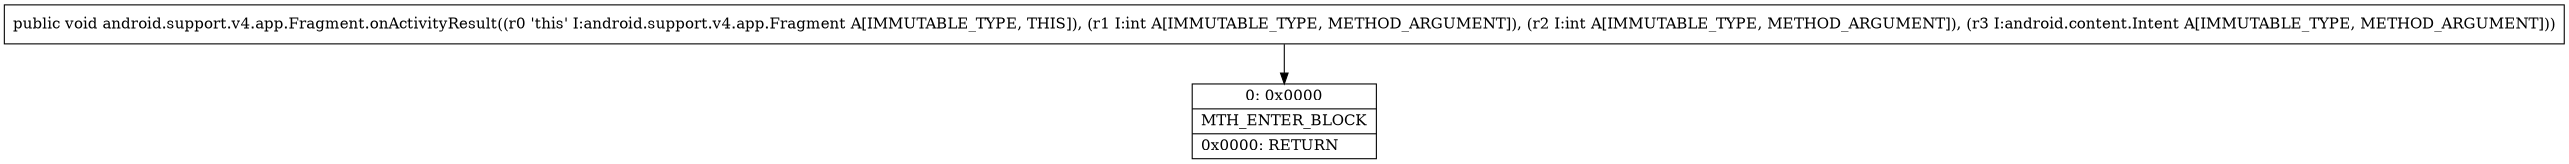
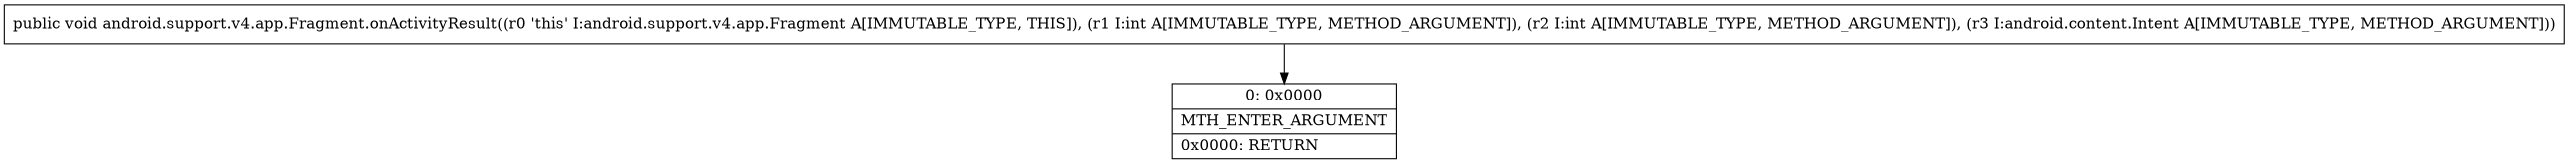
node "0: 0x0000": text "MTH_ENTER_BLOCK" -> "MTH_ENTER_ARGUMENT"
